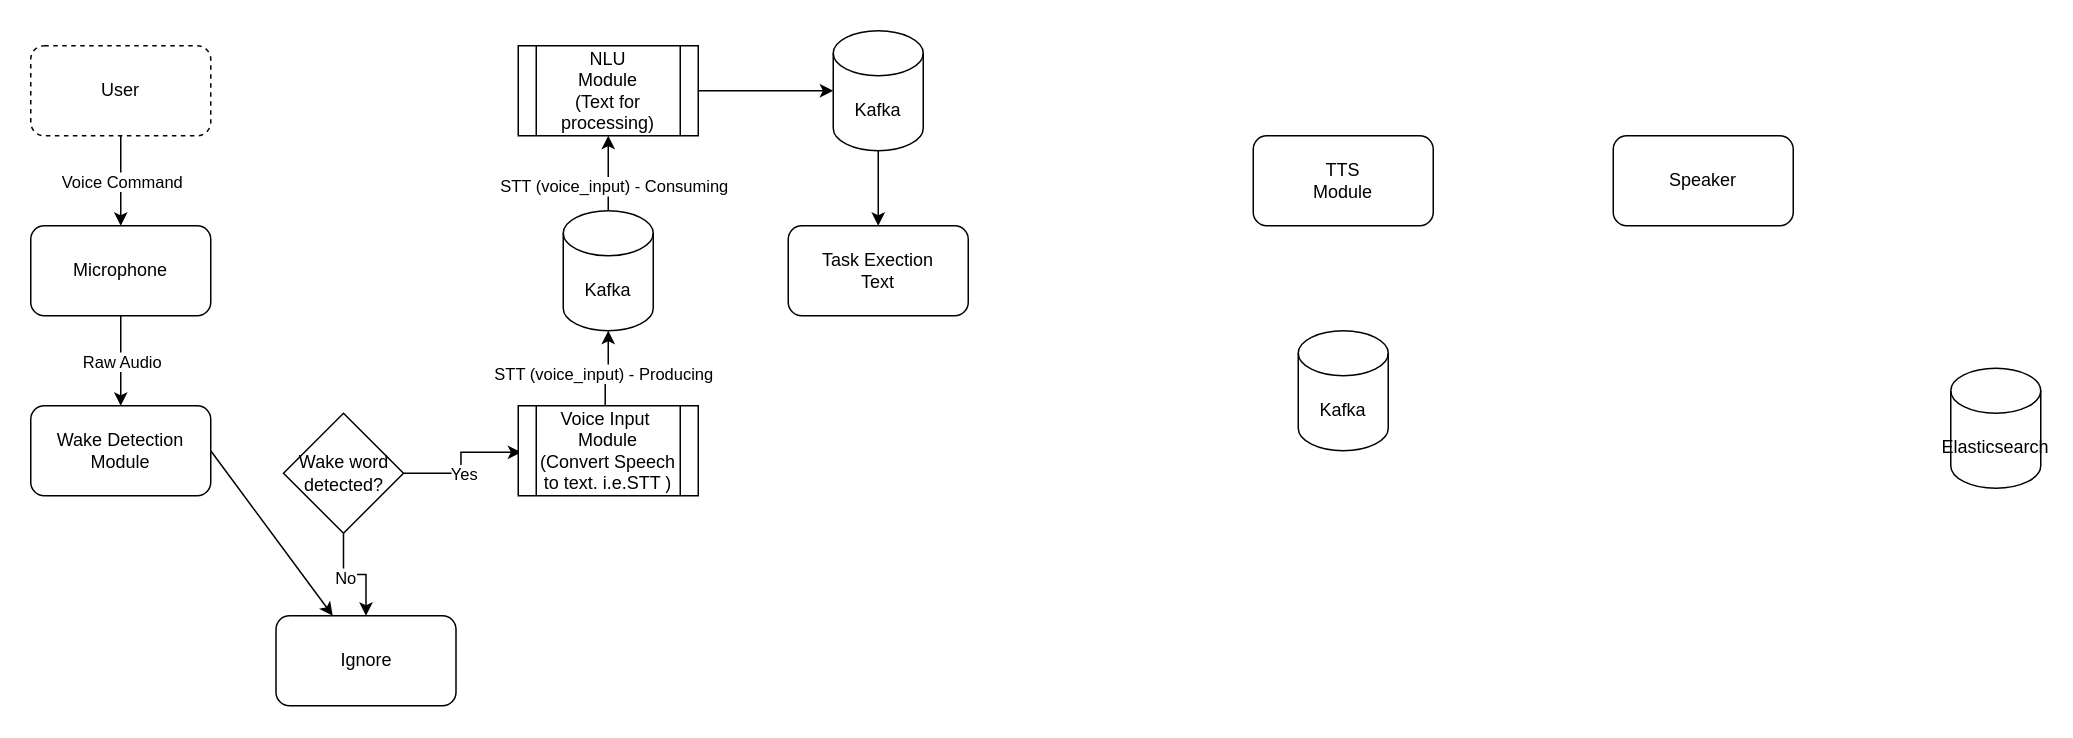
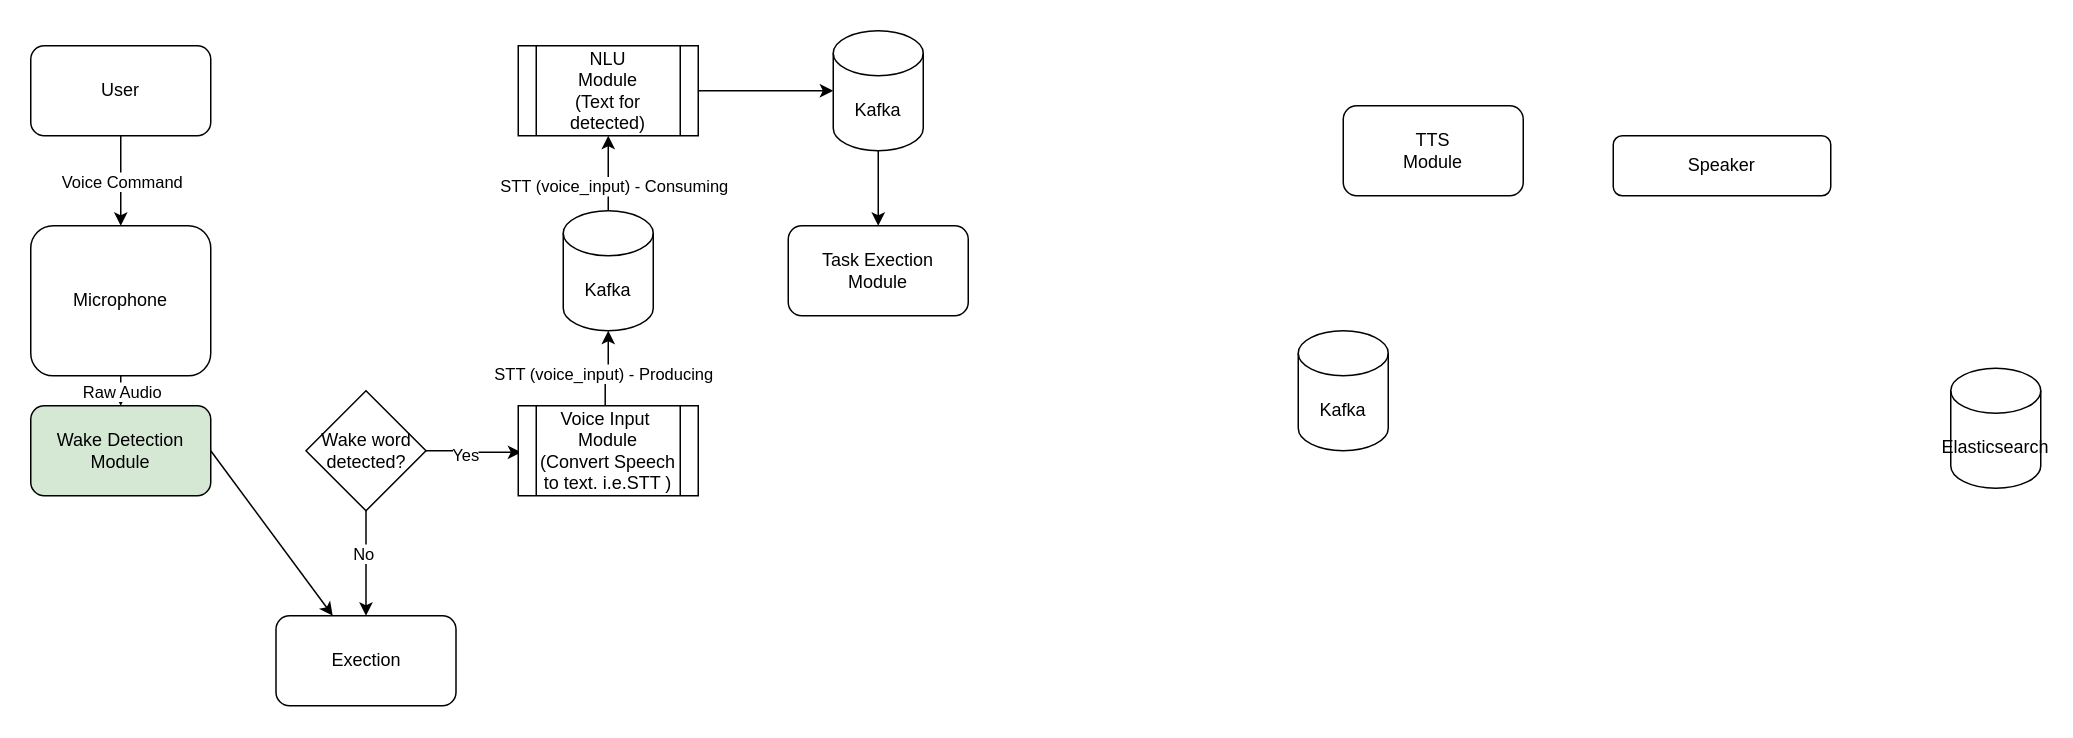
node "User": style dashed -> solid
node "NLU Module (Text for processing)": label "NLU Module (Text for processing)" -> "NLU Module (Text for detected)"
node "TTS Module": moved (1343, 181) -> (1433, 151)
node "Speaker": size 180x90 -> 218x60
node "Microphone": size 180x90 -> 180x150
node "Task Exection Text": label "Task Exection Text" -> "Task Exection Module"
node "Wake Detection Module": fillcolor #ffffff -> #d5e8d4
node "Wake word detected?": moved (344, 473) -> (366, 451)
node "Ignore": label "Ignore" -> "Exection"
